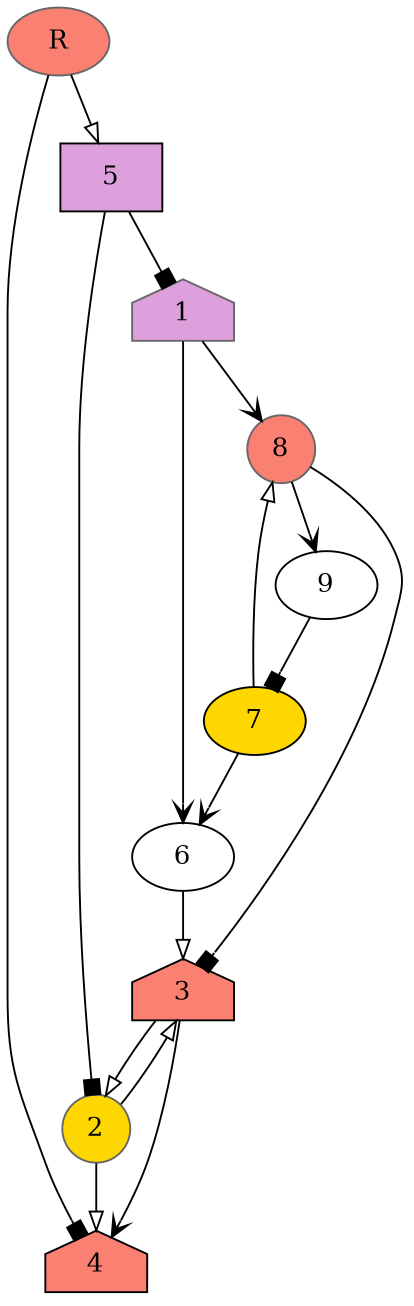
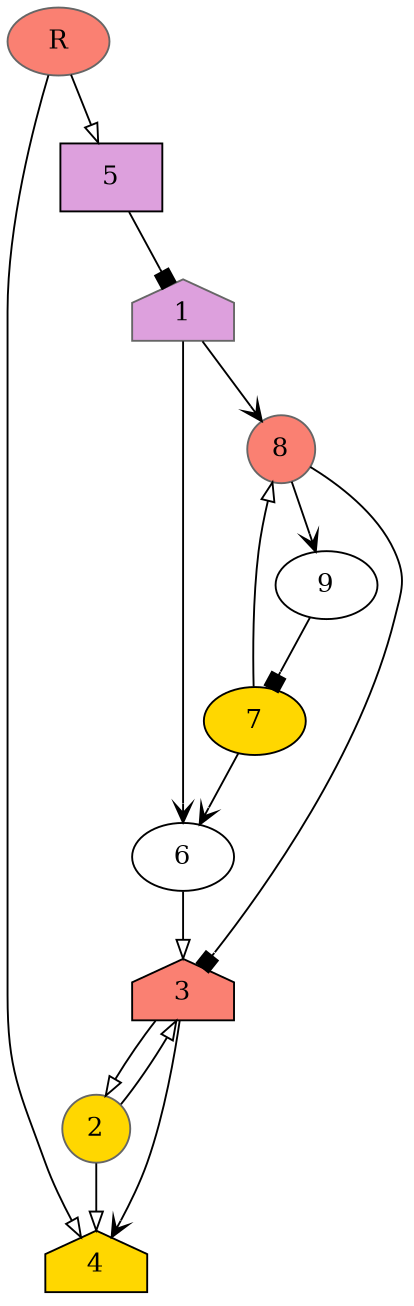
edge "5" -> "2": removed
edge "R" -> "4": arrowhead box -> onormal
node "4": fillcolor salmon -> gold
